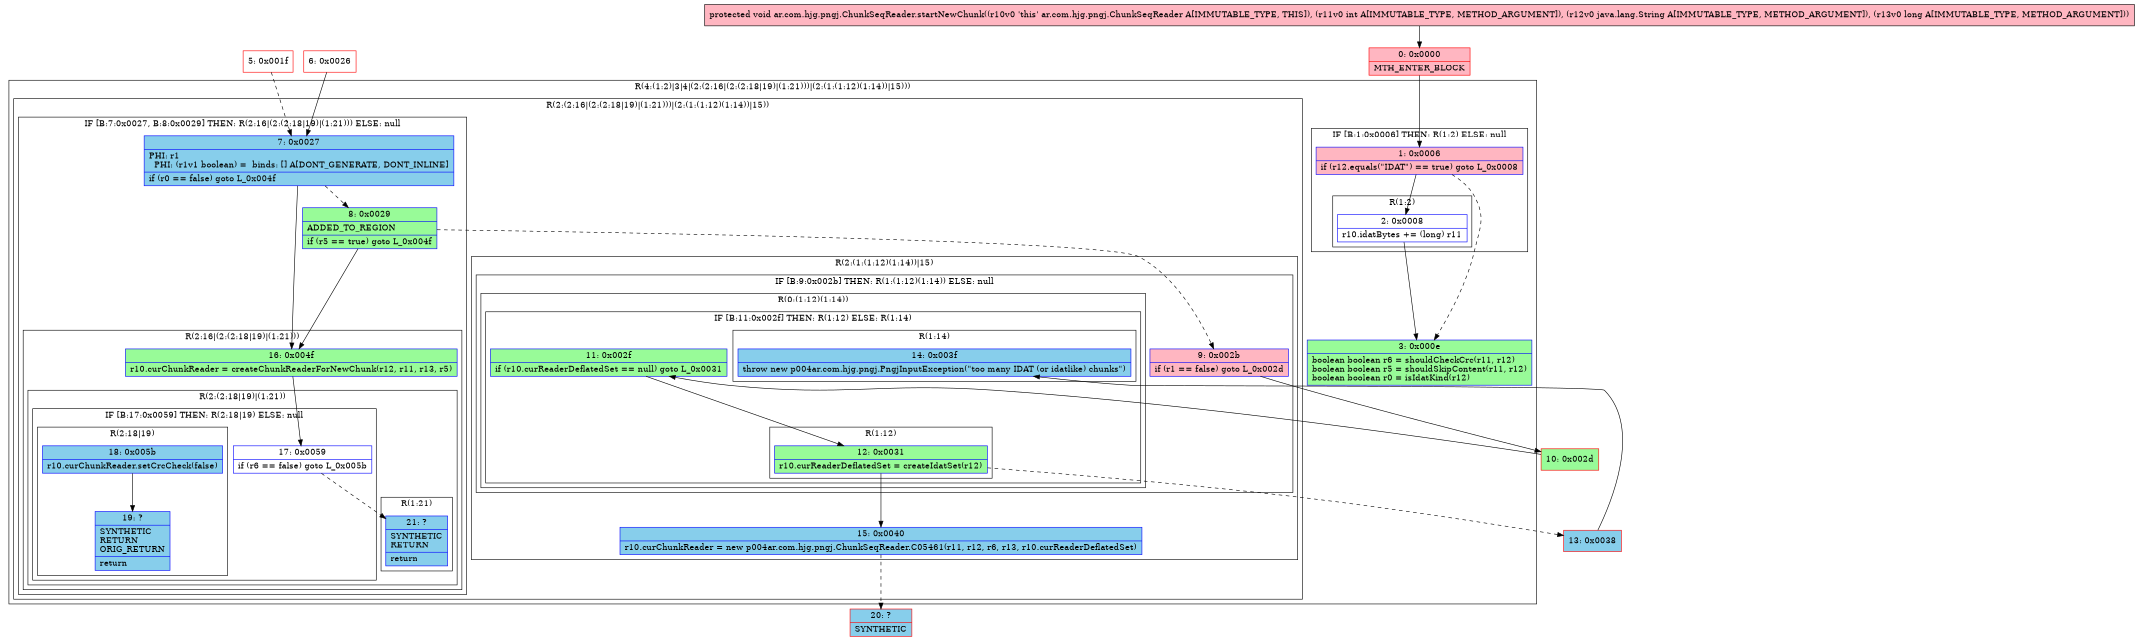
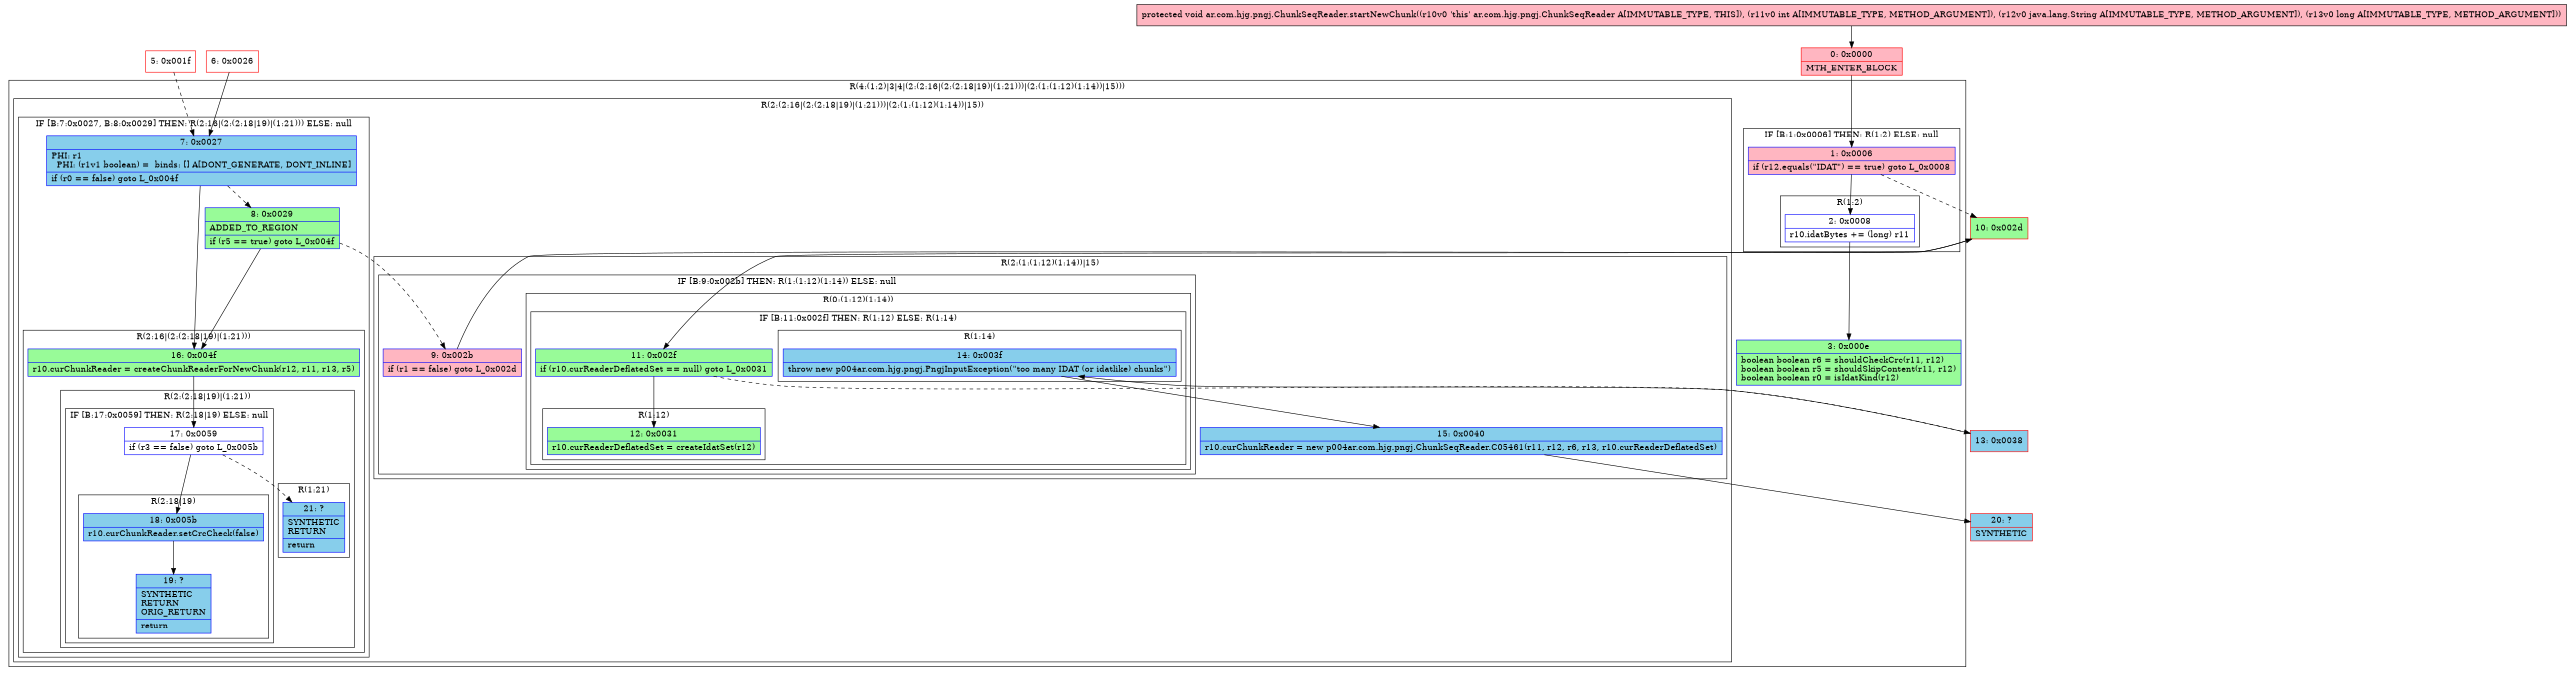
edge "1: 0x0006" -> "3: 0x000e": now "1: 0x0006" -> "10: 0x002d"
node "17: 0x0059": text "if (r6 == false) goto L_0x005b" -> "if (r3 == false) goto L_0x005b"
edge "17: 0x0059" -> "18: 0x005b": added
edge "12: 0x0031" -> "15: 0x0040": now "14: 0x003f" -> "15: 0x0040"
edge "12: 0x0031" -> "13: 0x0038": now "11: 0x002f" -> "13: 0x0038"
edge "15: 0x0040" -> "20: ?": style dashed -> solid
